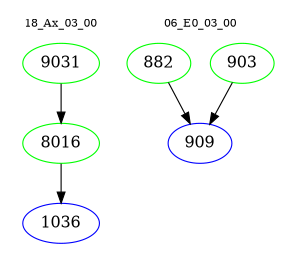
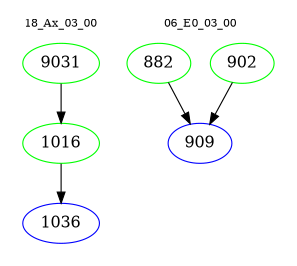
node "903": label "903" -> "902"
node "8016": label "8016" -> "1016"
